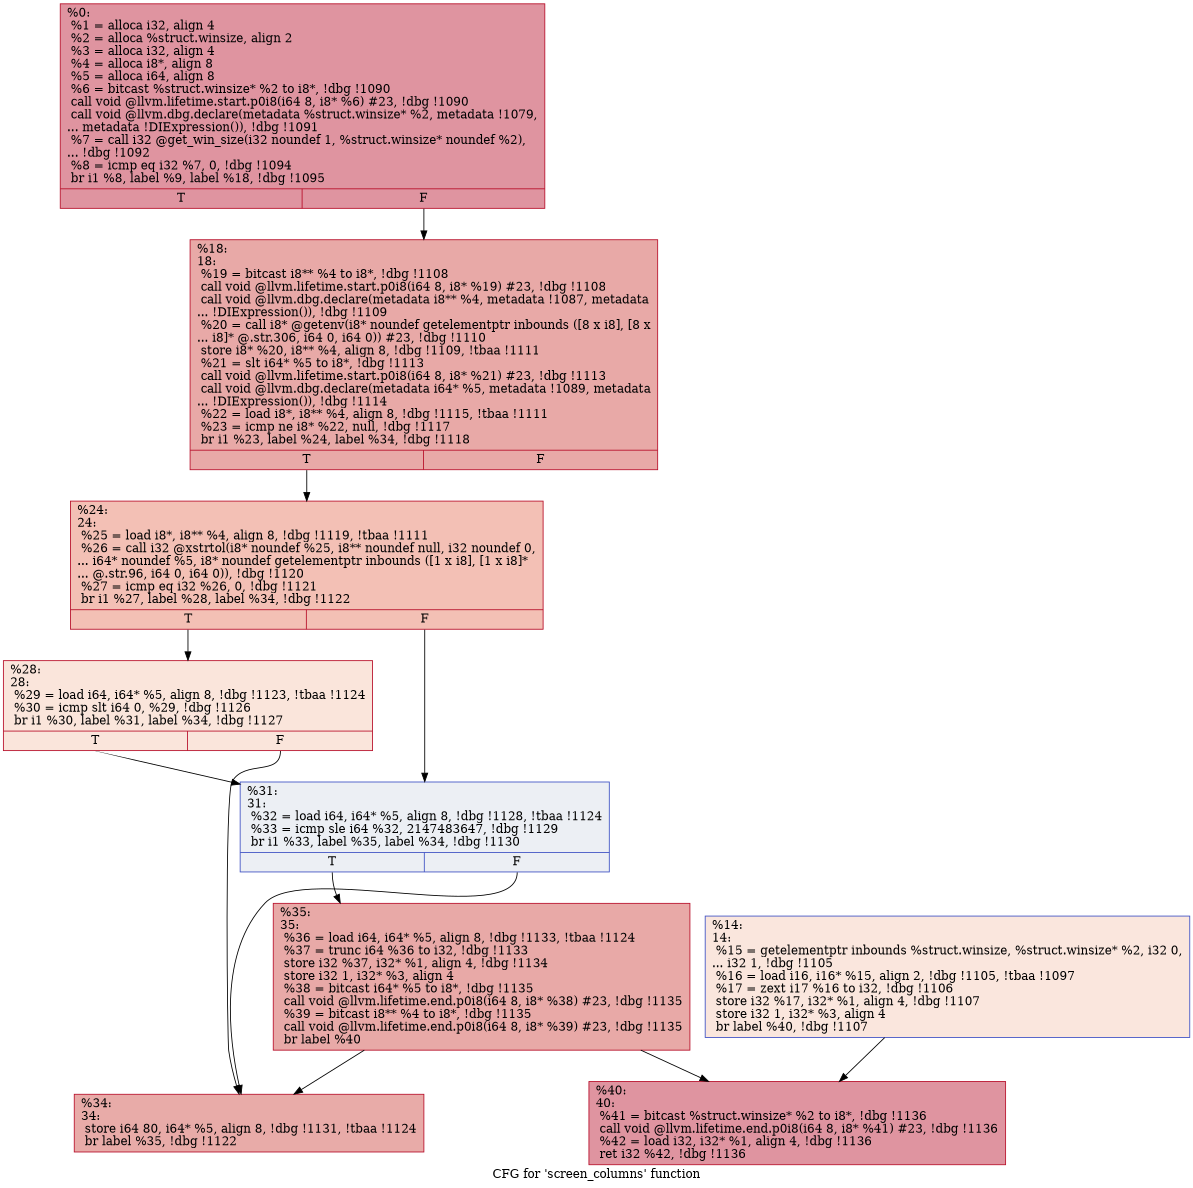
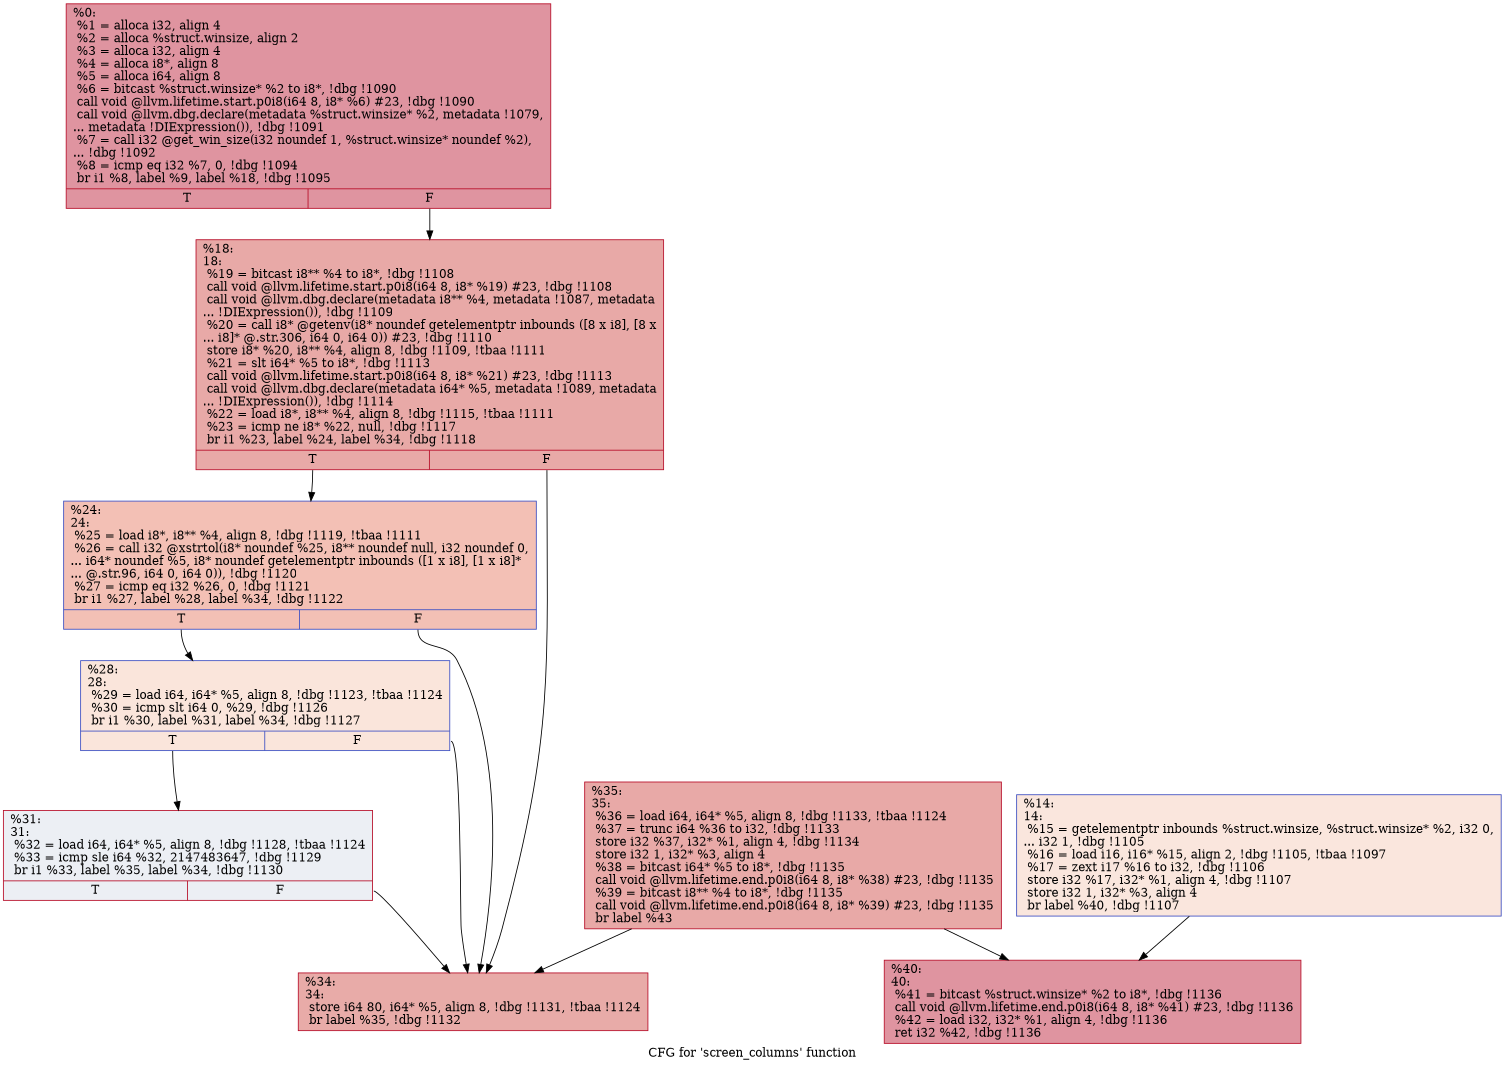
node "%24:": color #b70d28ff -> #3d50c3ff
edge "%24:" -> "%31:": now "%24:" -> "%34:"
node "%28:": color #b70d28ff -> #3d50c3ff
edge "%18:" -> "%34:": added
node "%31:": color #3d50c3ff -> #b70d28ff
edge "%31:" -> "%35:": removed
node "%35:": text "br label %40" -> "br label %43"
node "%34:": text "br label %35, !dbg !1122" -> "br label %35, !dbg !1132"
